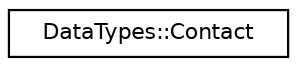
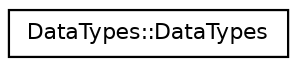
node "DataTypes::Contact": label "DataTypes::Contact" -> "DataTypes::DataTypes"
